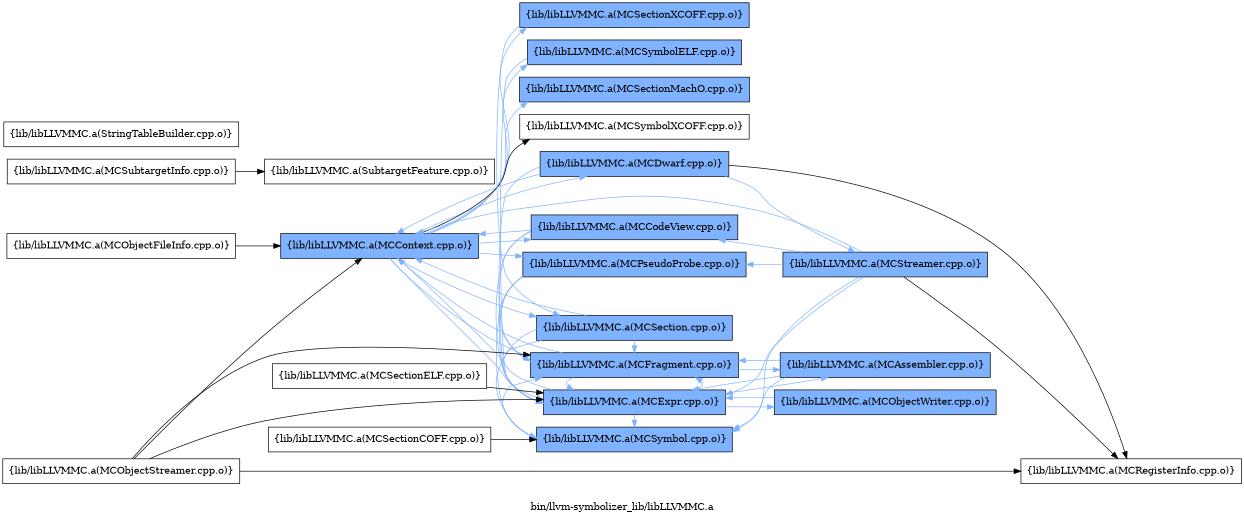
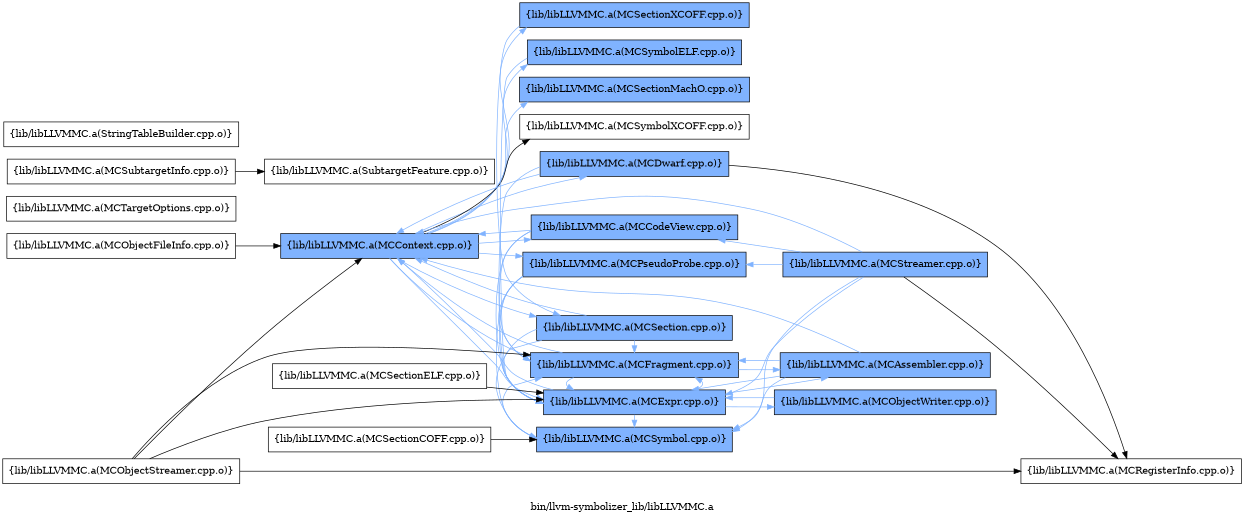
node "{lib/libLLVMMC.a(MCTargetOptions.cpp.o)}": added
edge "{lib/libLLVMMC.a(MCDwarf.cpp.o)}" -> "{lib/libLLVMMC.a(MCStreamer.cpp.o)}": removed
edge "{lib/libLLVMMC.a(MCAssembler.cpp.o)}" -> "{lib/libLLVMMC.a(MCContext.cpp.o)}": added
